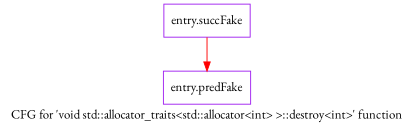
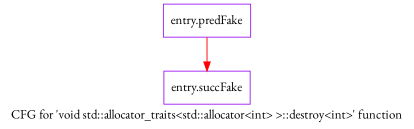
edge "entry.succFake" -> "entry.predFake": reversed
